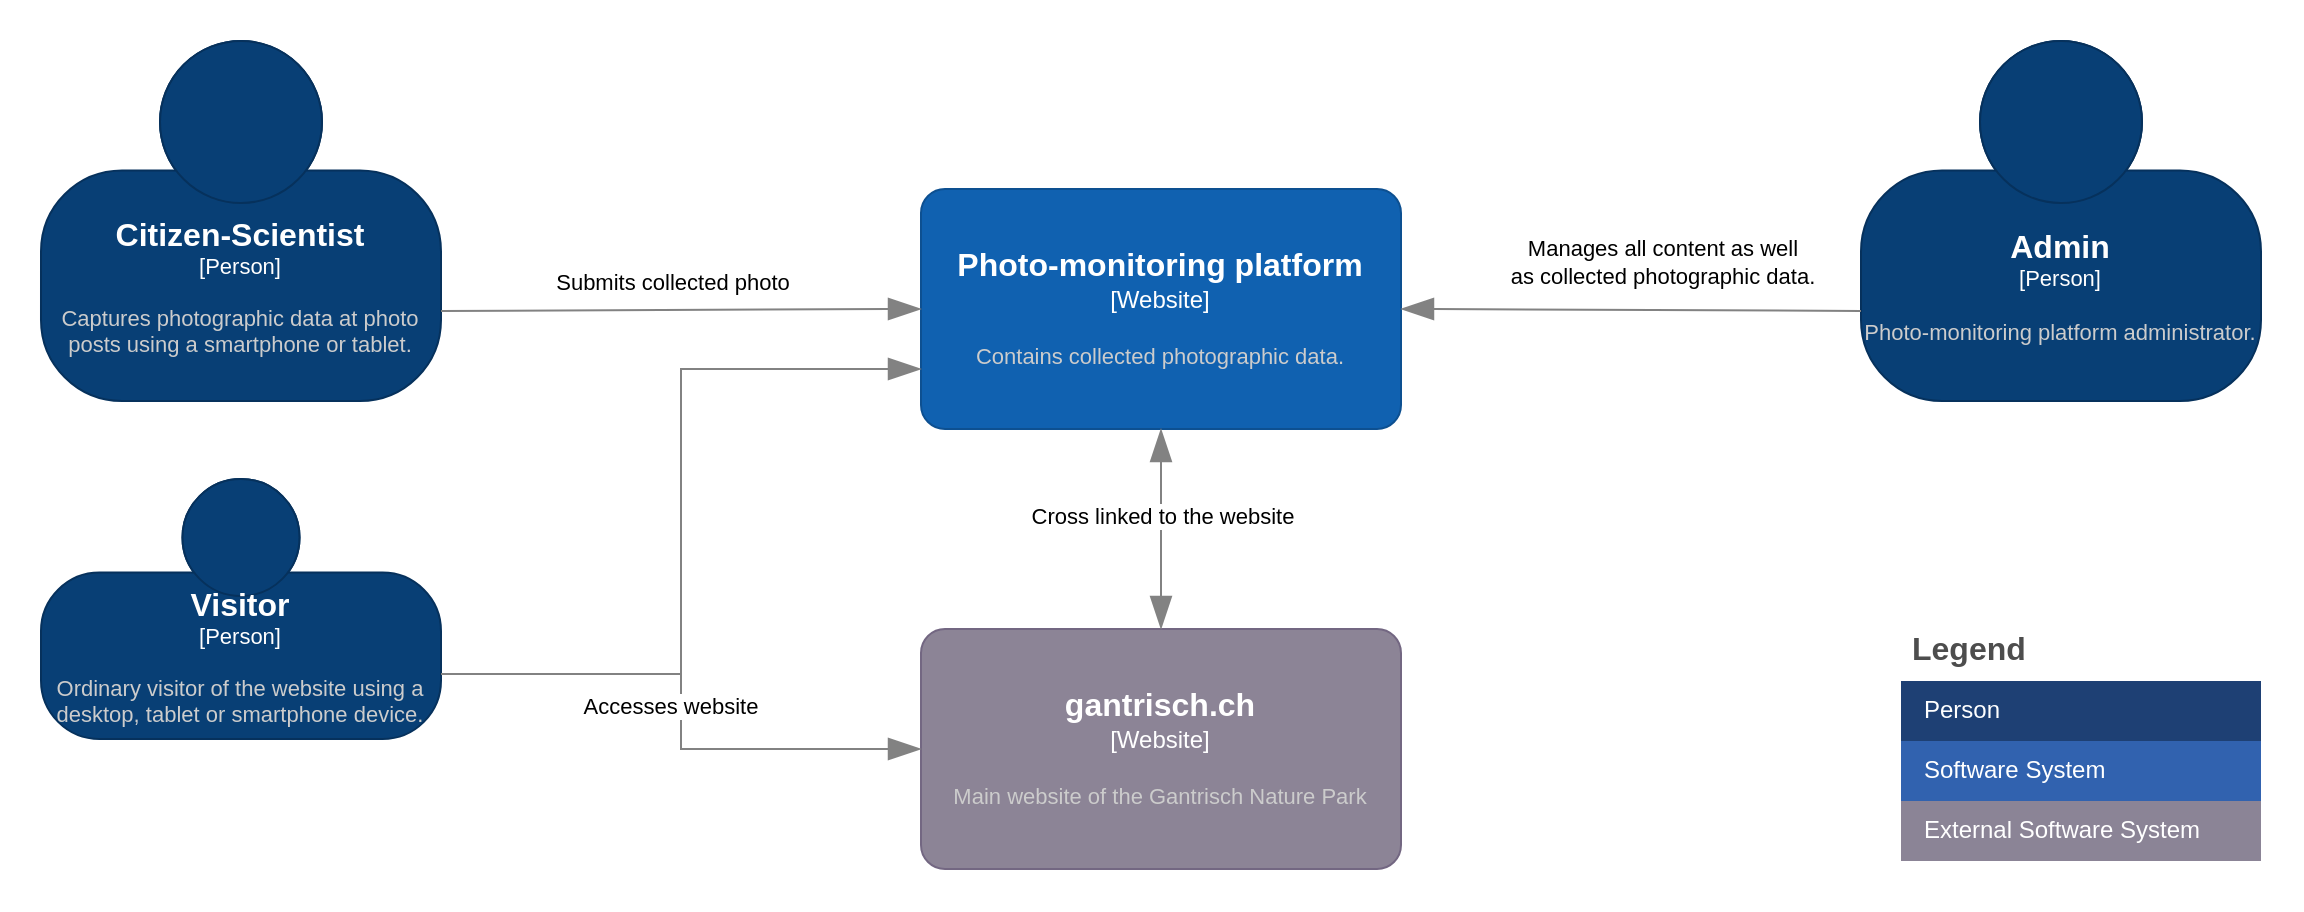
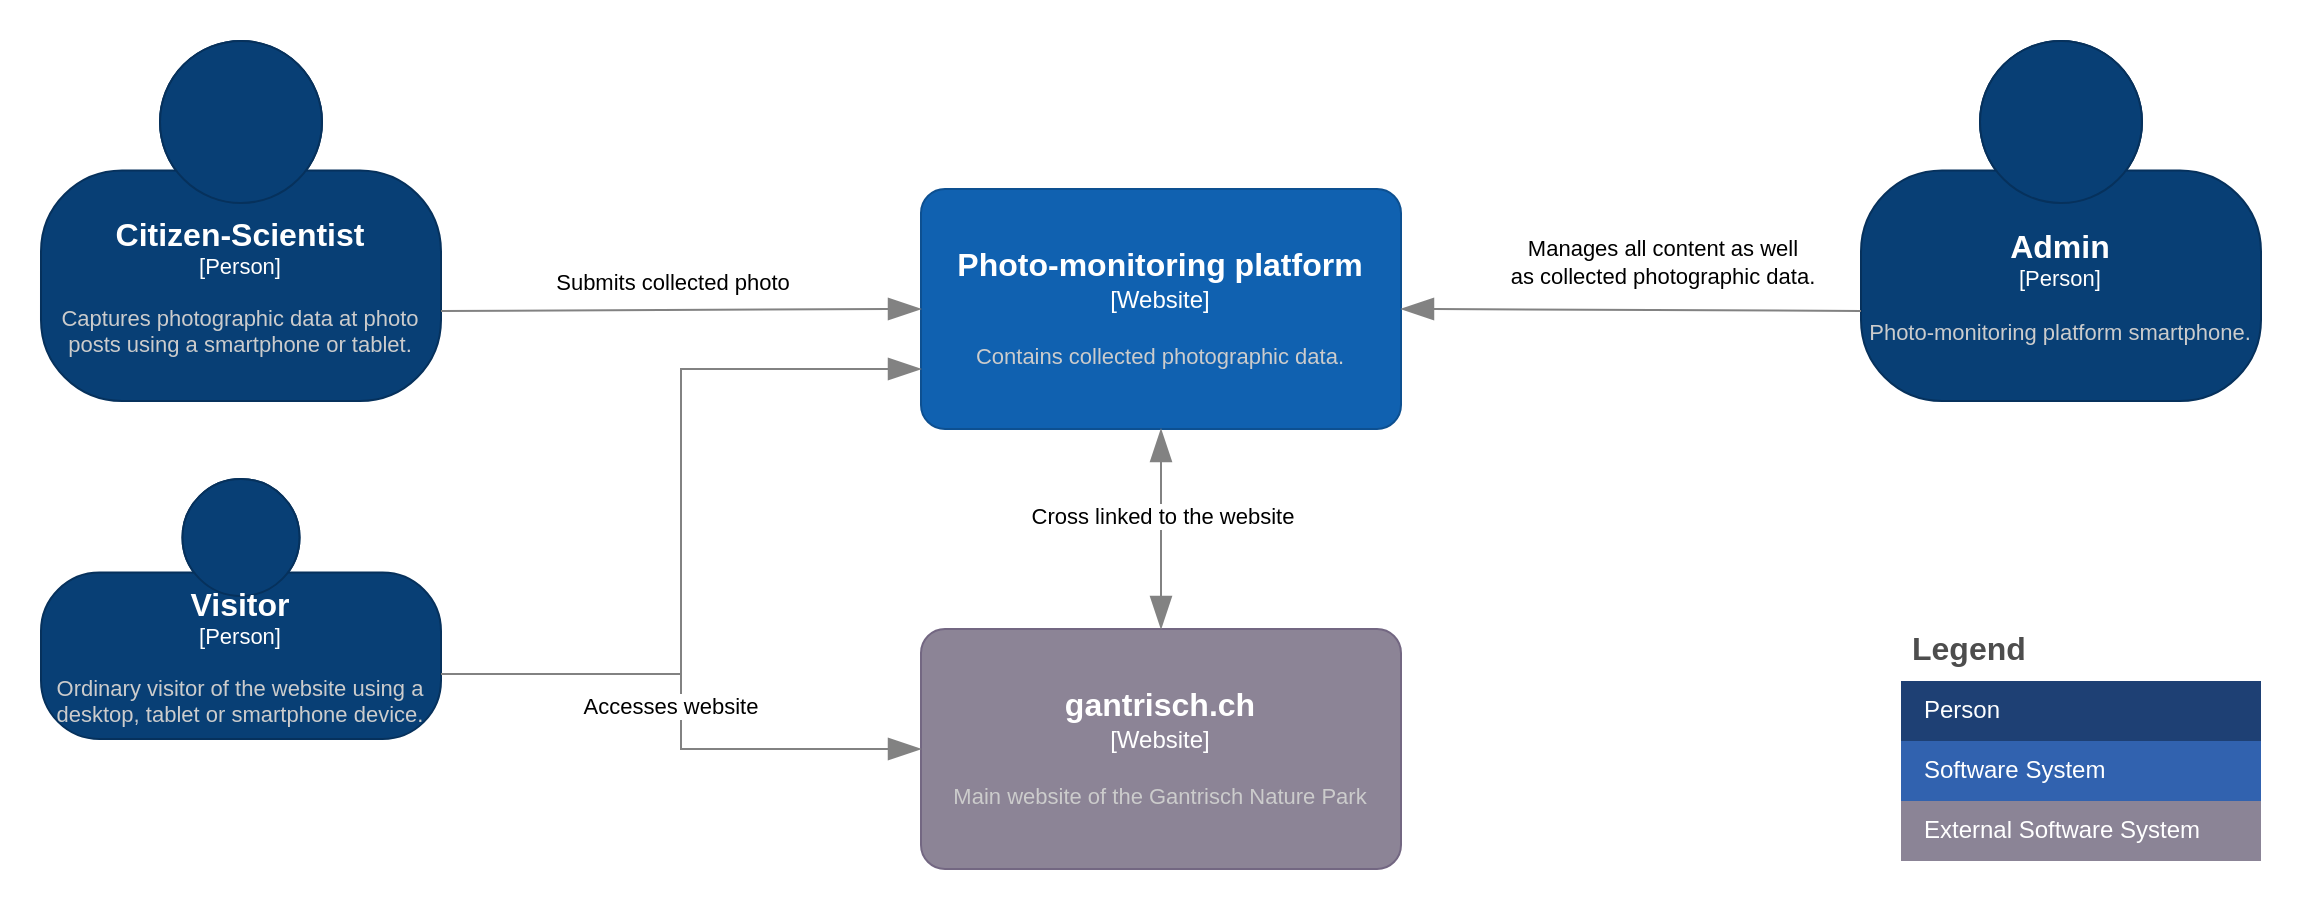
node "Admin [Person] Photo-monitoring platform administrator.": label "Admin [Person] Photo-monitoring platform administrator." -> "Admin [Person] Photo-monitoring platform smartphone."
